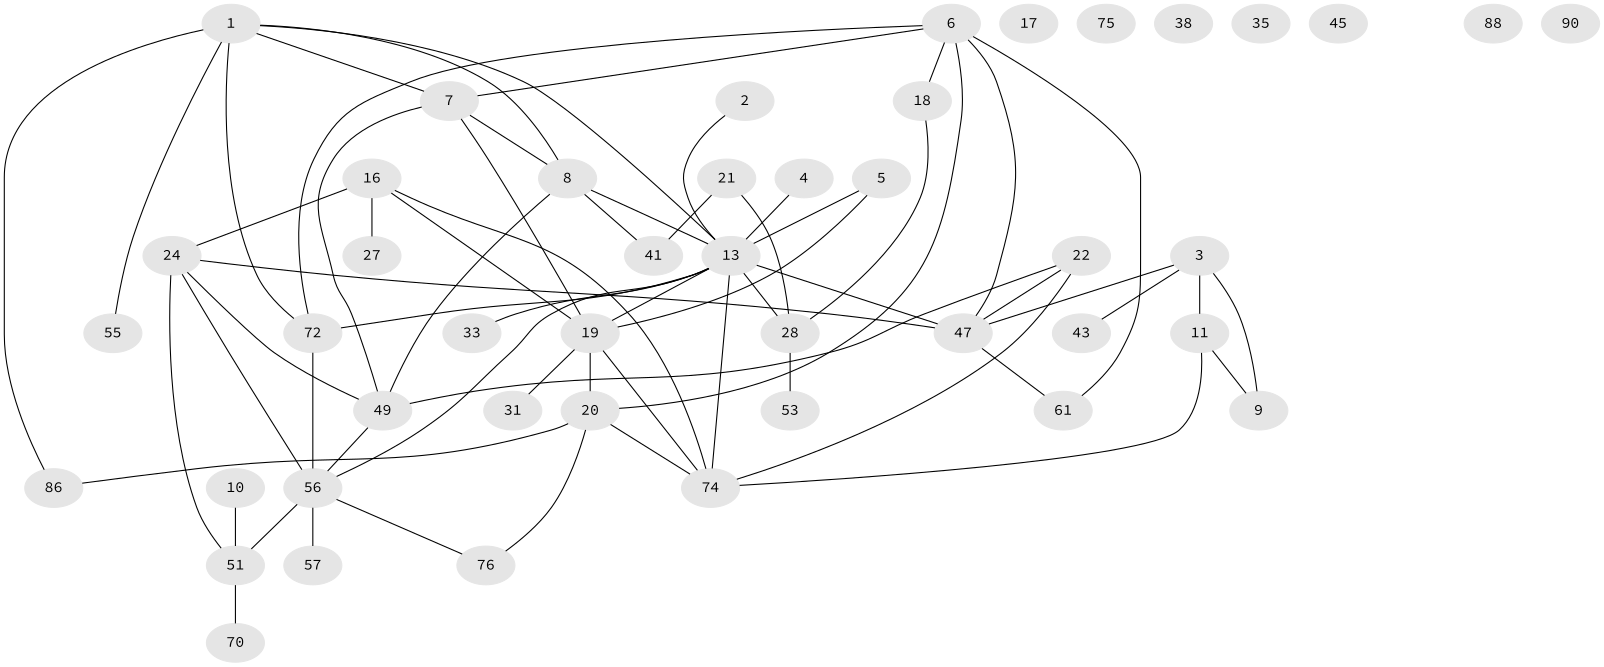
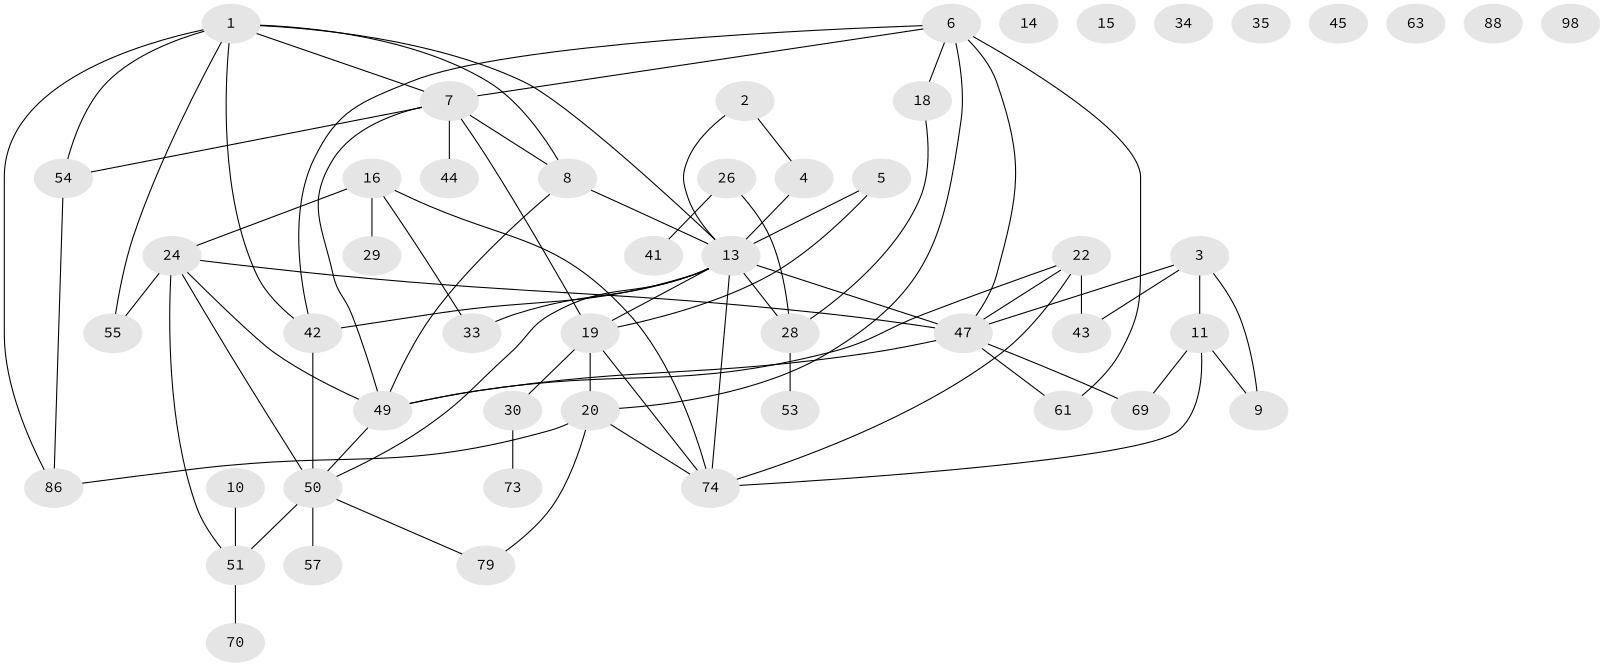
node "17": label "17" -> "14"
node "75": label "75" -> "15"
node "38": label "38" -> "34"
node "63": added
node "90": label "90" -> "98"
edge "2" -- "4": added
node "54": added
node "44": added
node "21": label "21" -> "26"
edge "8" -- "41": removed
edge "16" -- "19": now "16" -- "33"
node "27": label "27" -> "29"
edge "24" -- "55": added
edge "22" -- "43": added
node "72": label "72" -> "42"
edge "47" -- "49": added
node "31": label "31" -> "30"
node "69": added
node "56": label "56" -> "50"
node "73": added
node "76": label "76" -> "79"
